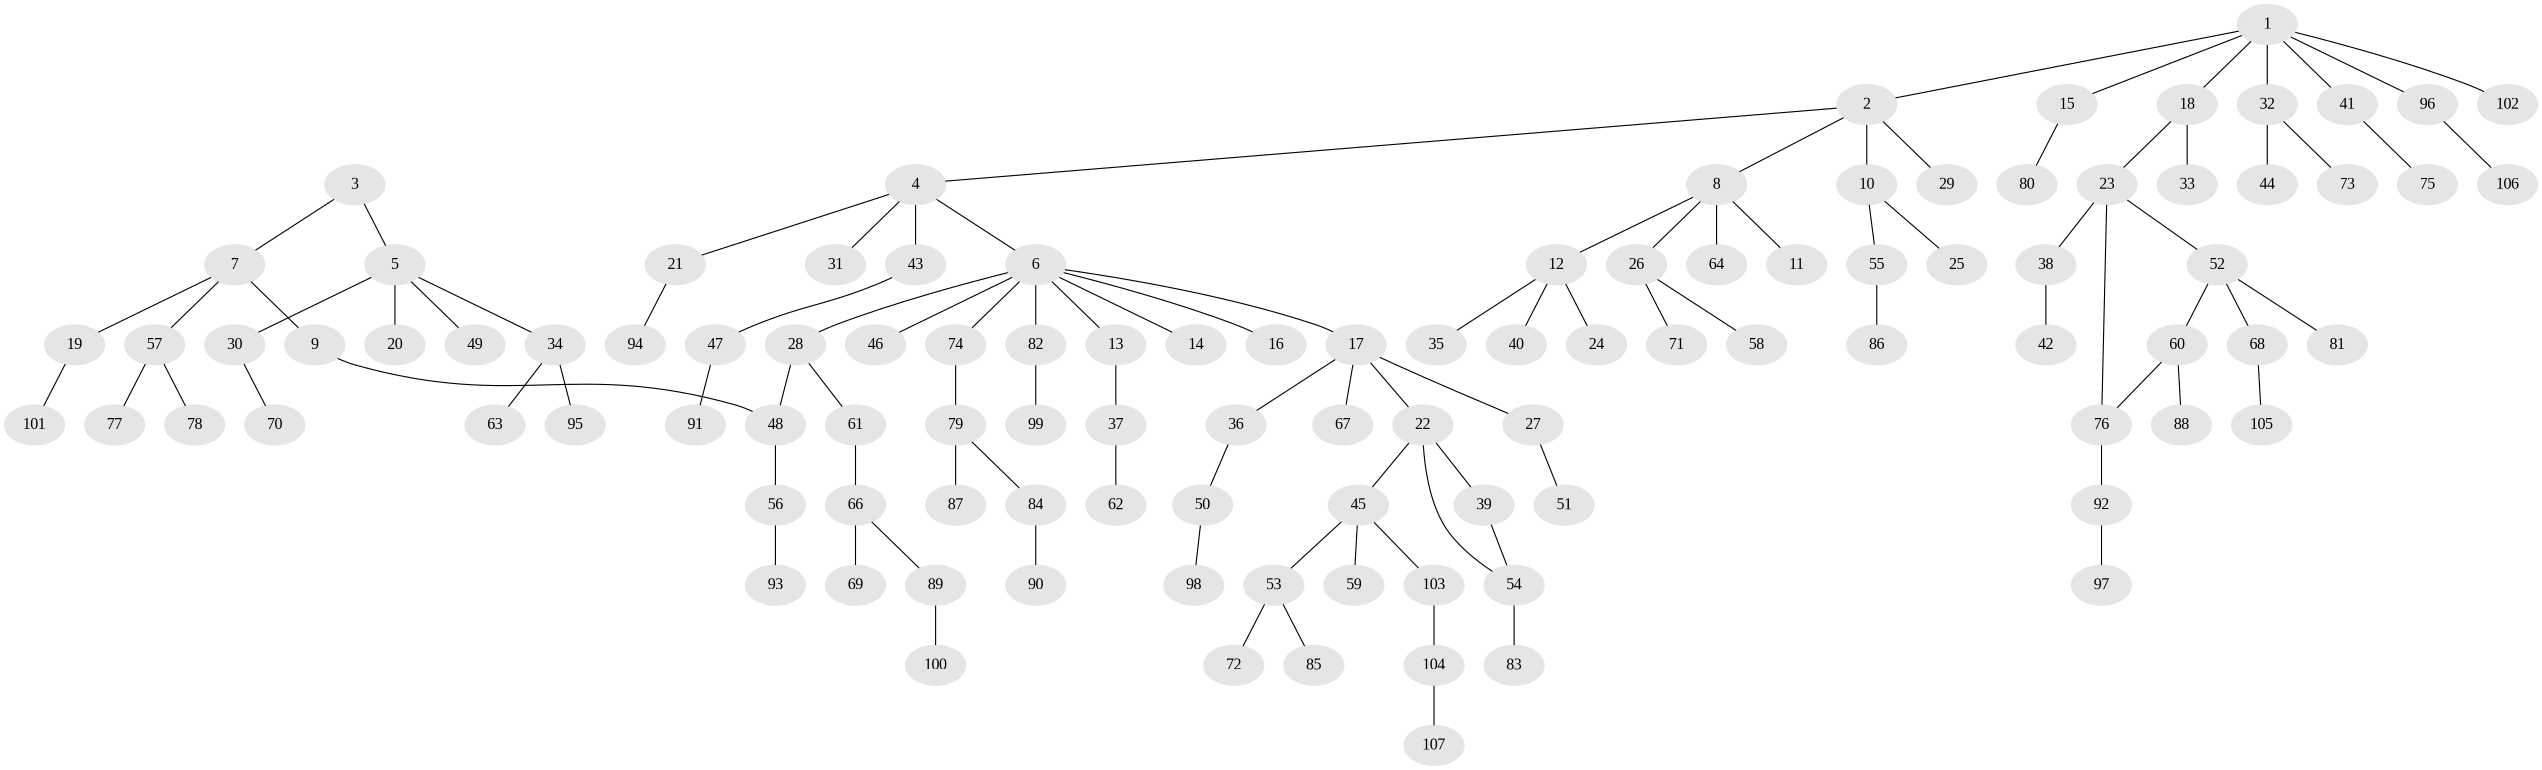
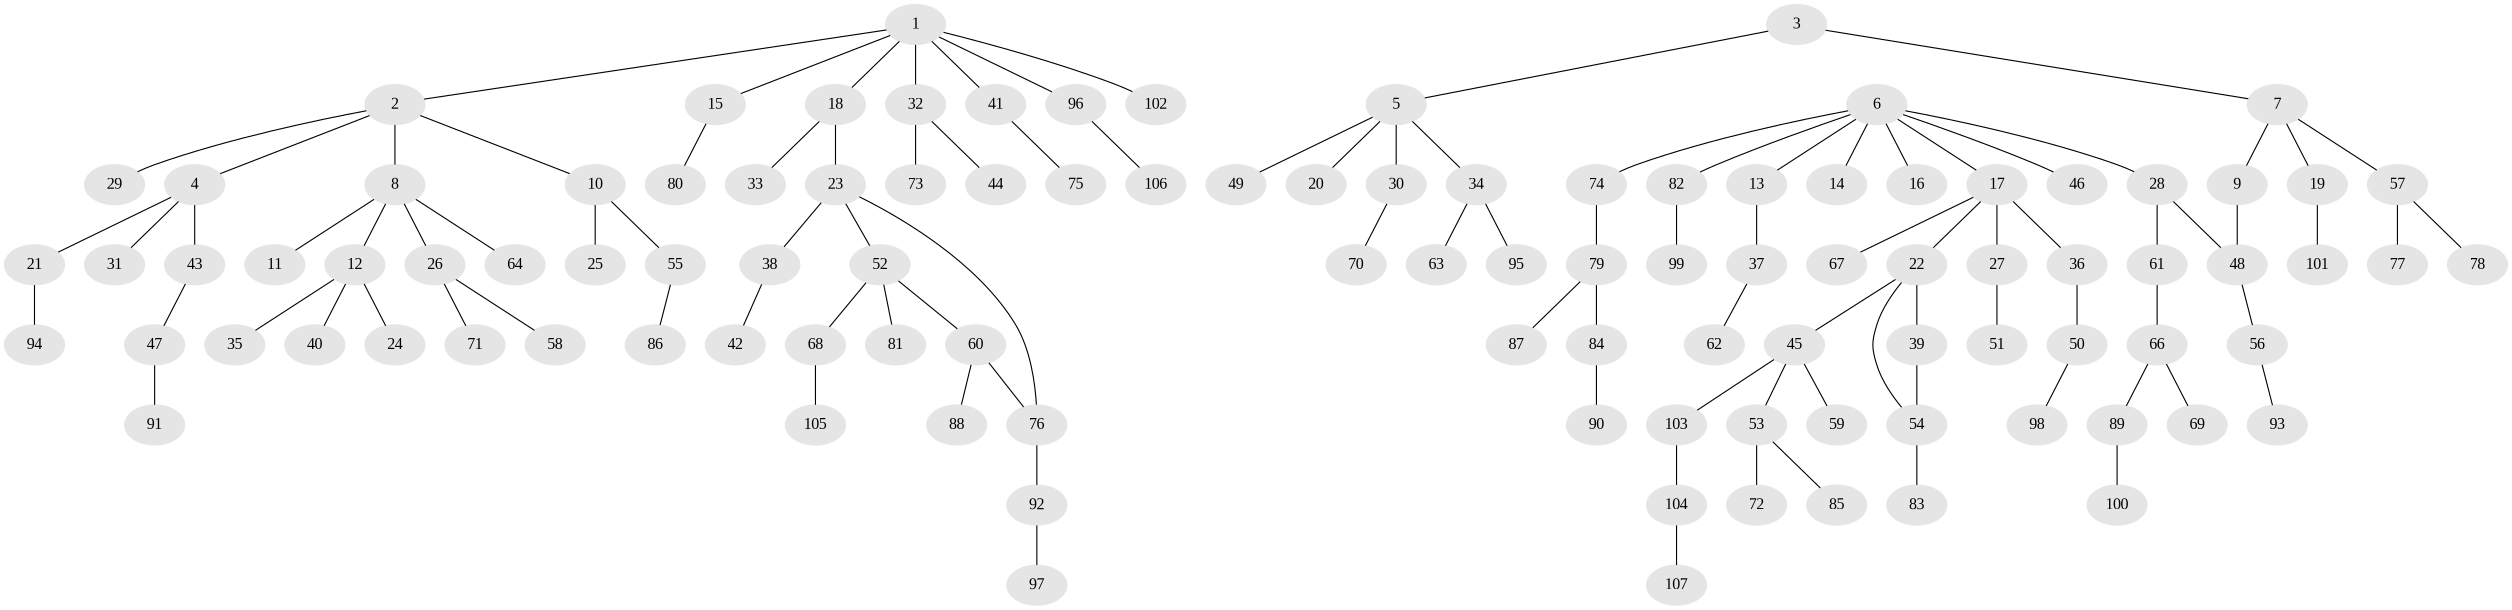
edge "4" -- "6": removed
